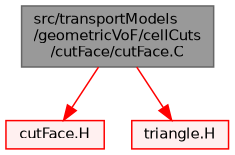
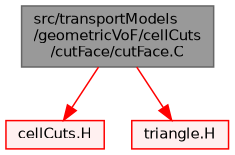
node "cutFace.H": label "cutFace.H" -> "cellCuts.H"
